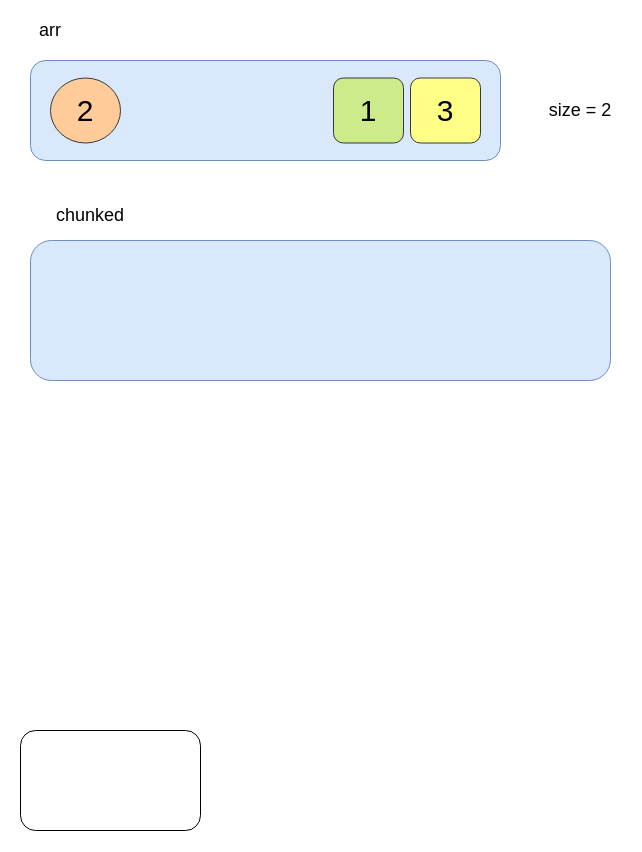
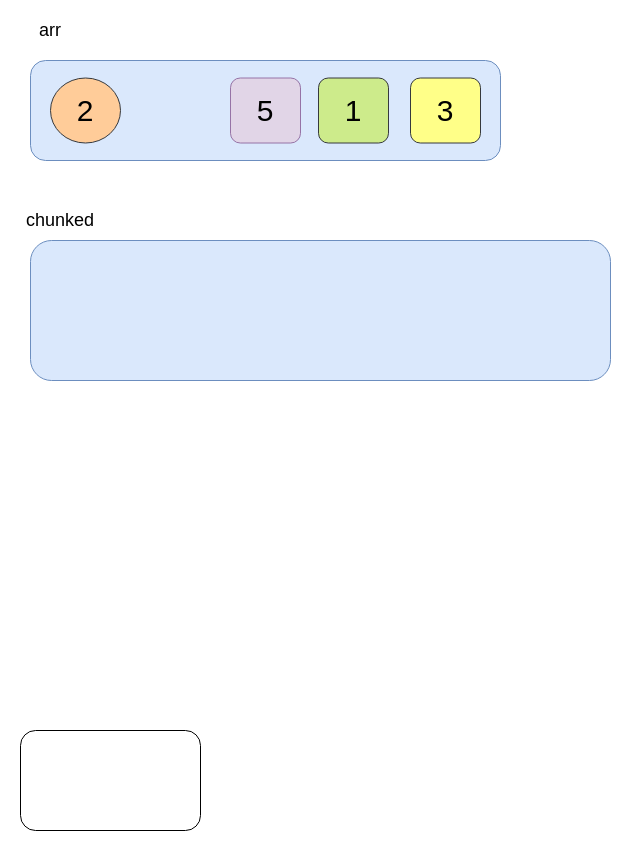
node "5": added
node "1": moved (369, 111) -> (354, 111)
node "size = 2": removed
node "chunked": moved (91, 216) -> (61, 221)
